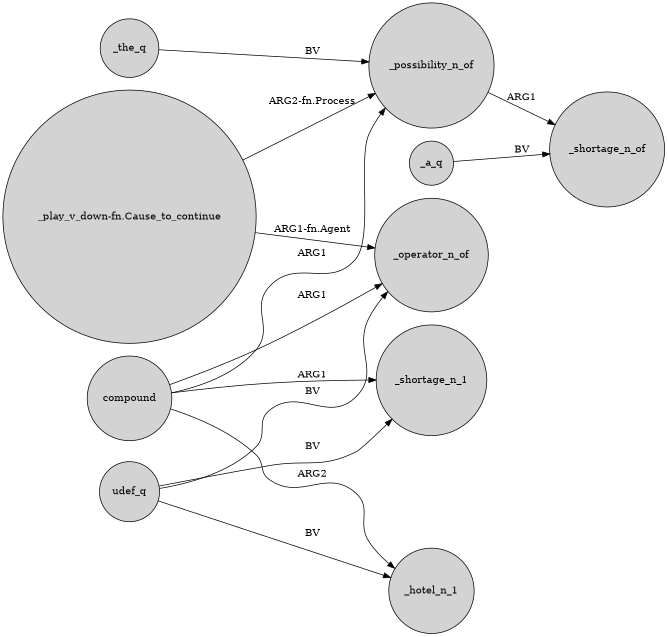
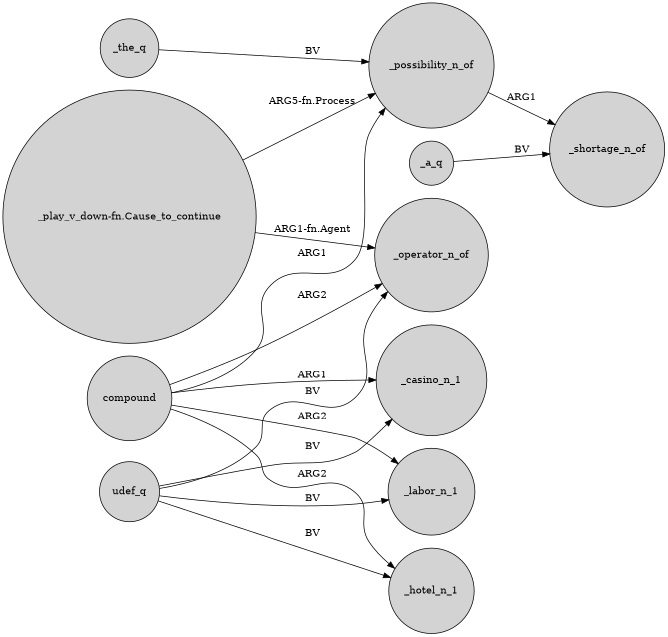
edge "_play_v_down-fn.Cause_to_continue" -> "_possibility_n_of": label "ARG2-fn.Process" -> "ARG5-fn.Process"
edge "compound" -> "_operator_n_of": label "ARG1" -> "ARG2"
node "_shortage_n_1": label "_shortage_n_1" -> "_casino_n_1"
node "_labor_n_1": added
